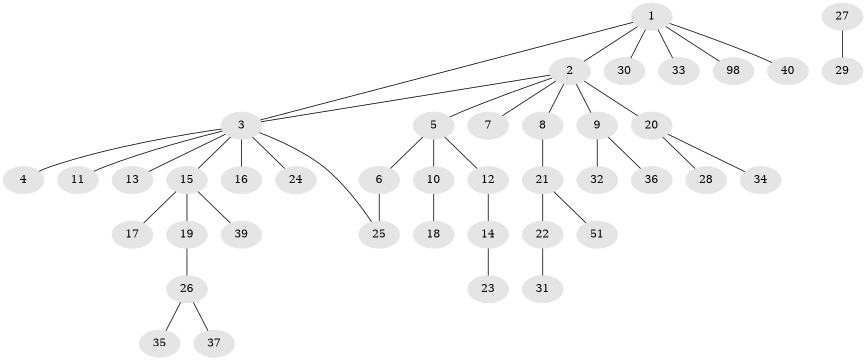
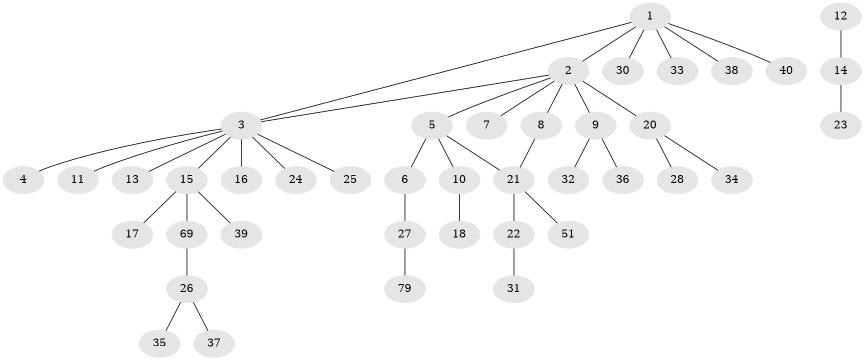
node "98": label "98" -> "38"
node "29": label "29" -> "79"
edge "5" -- "12": now "5" -- "21"
edge "6" -- "25": now "6" -- "27"
node "19": label "19" -> "69"
